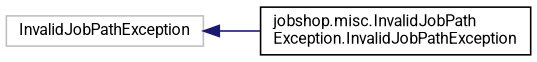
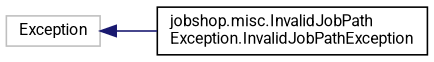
node "InvalidJobPathException": label "InvalidJobPathException" -> "Exception"
